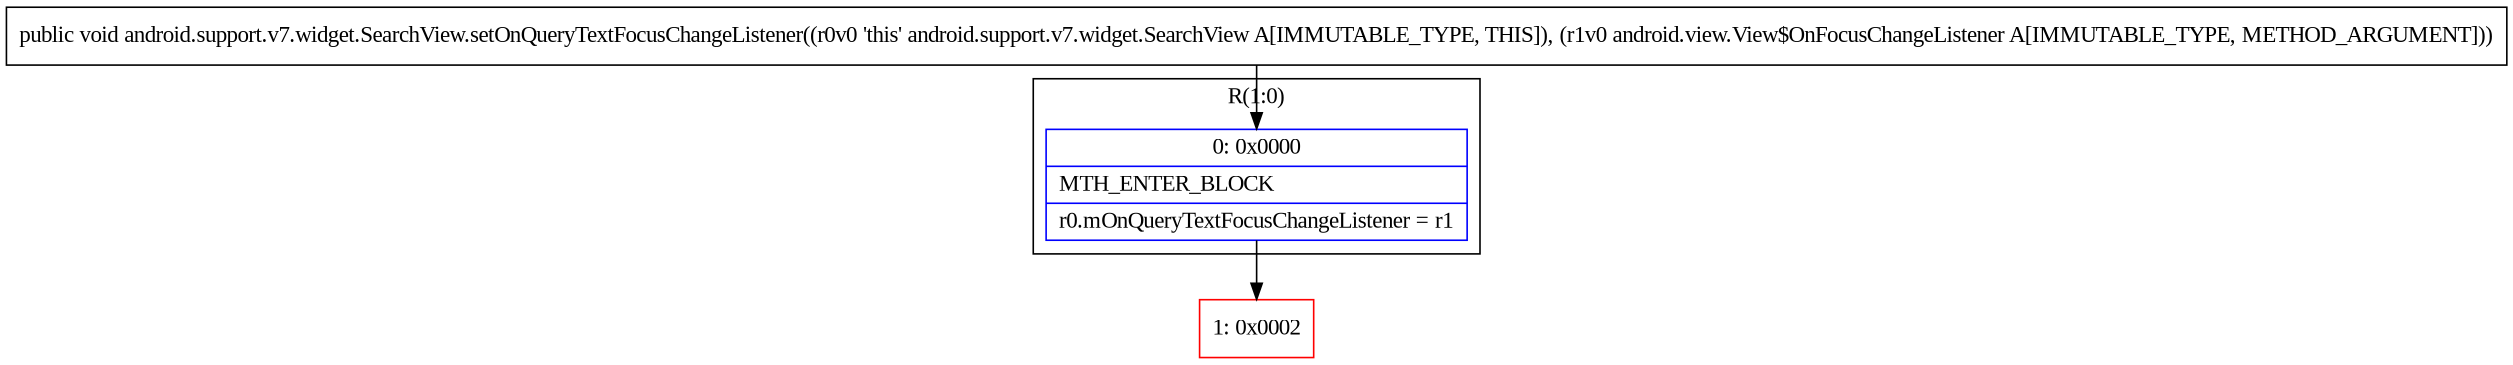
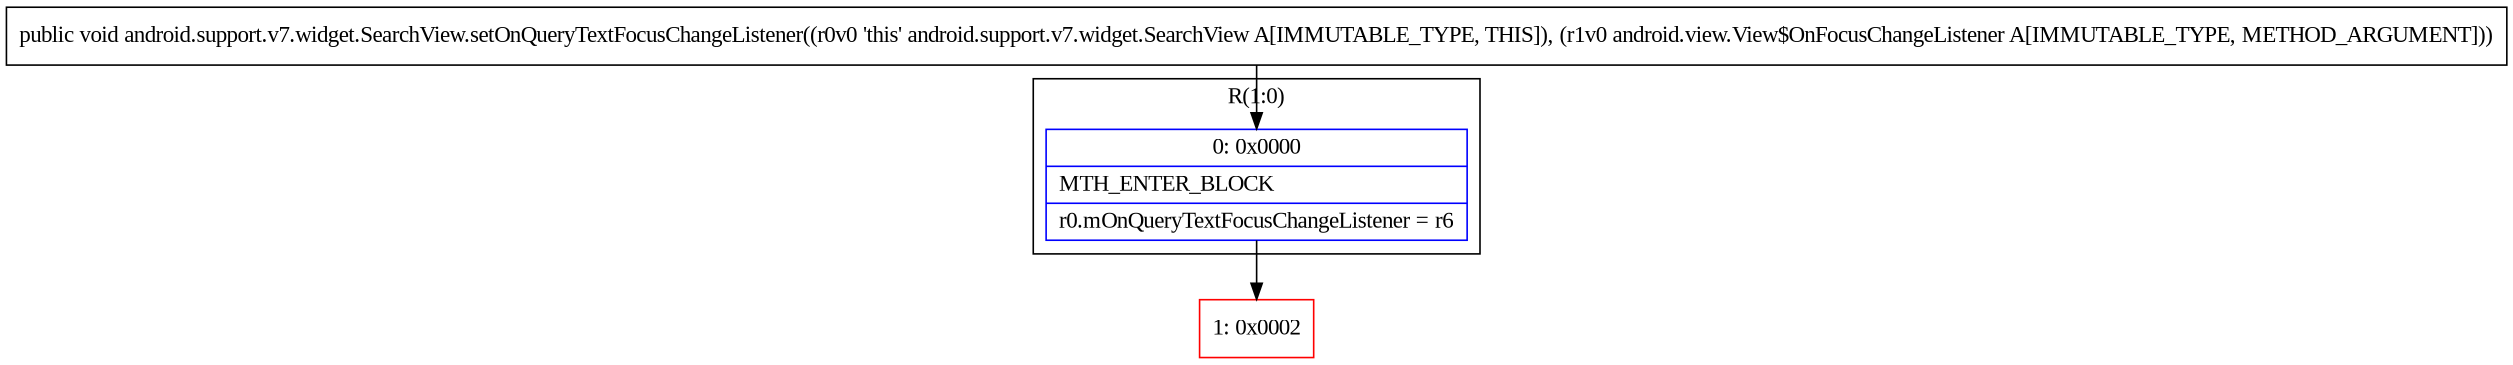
node "0: 0x0000": text "r0.mOnQueryTextFocusChangeListener = r1" -> "r0.mOnQueryTextFocusChangeListener = r6"
